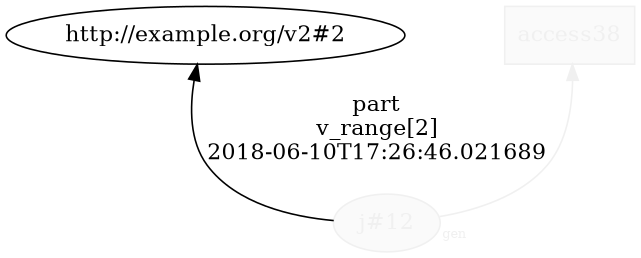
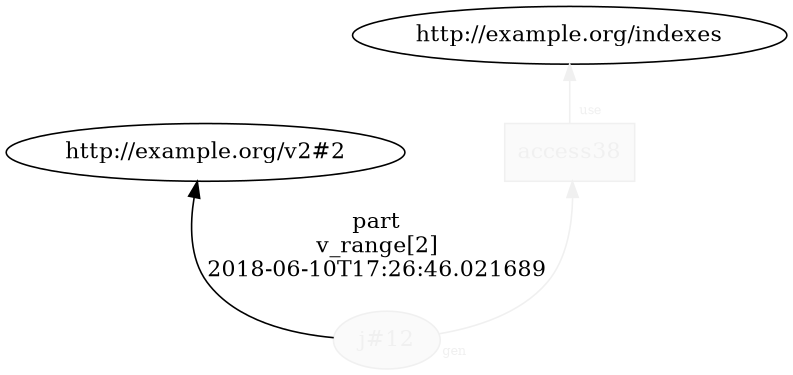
node "http://example.org/indexes": added
